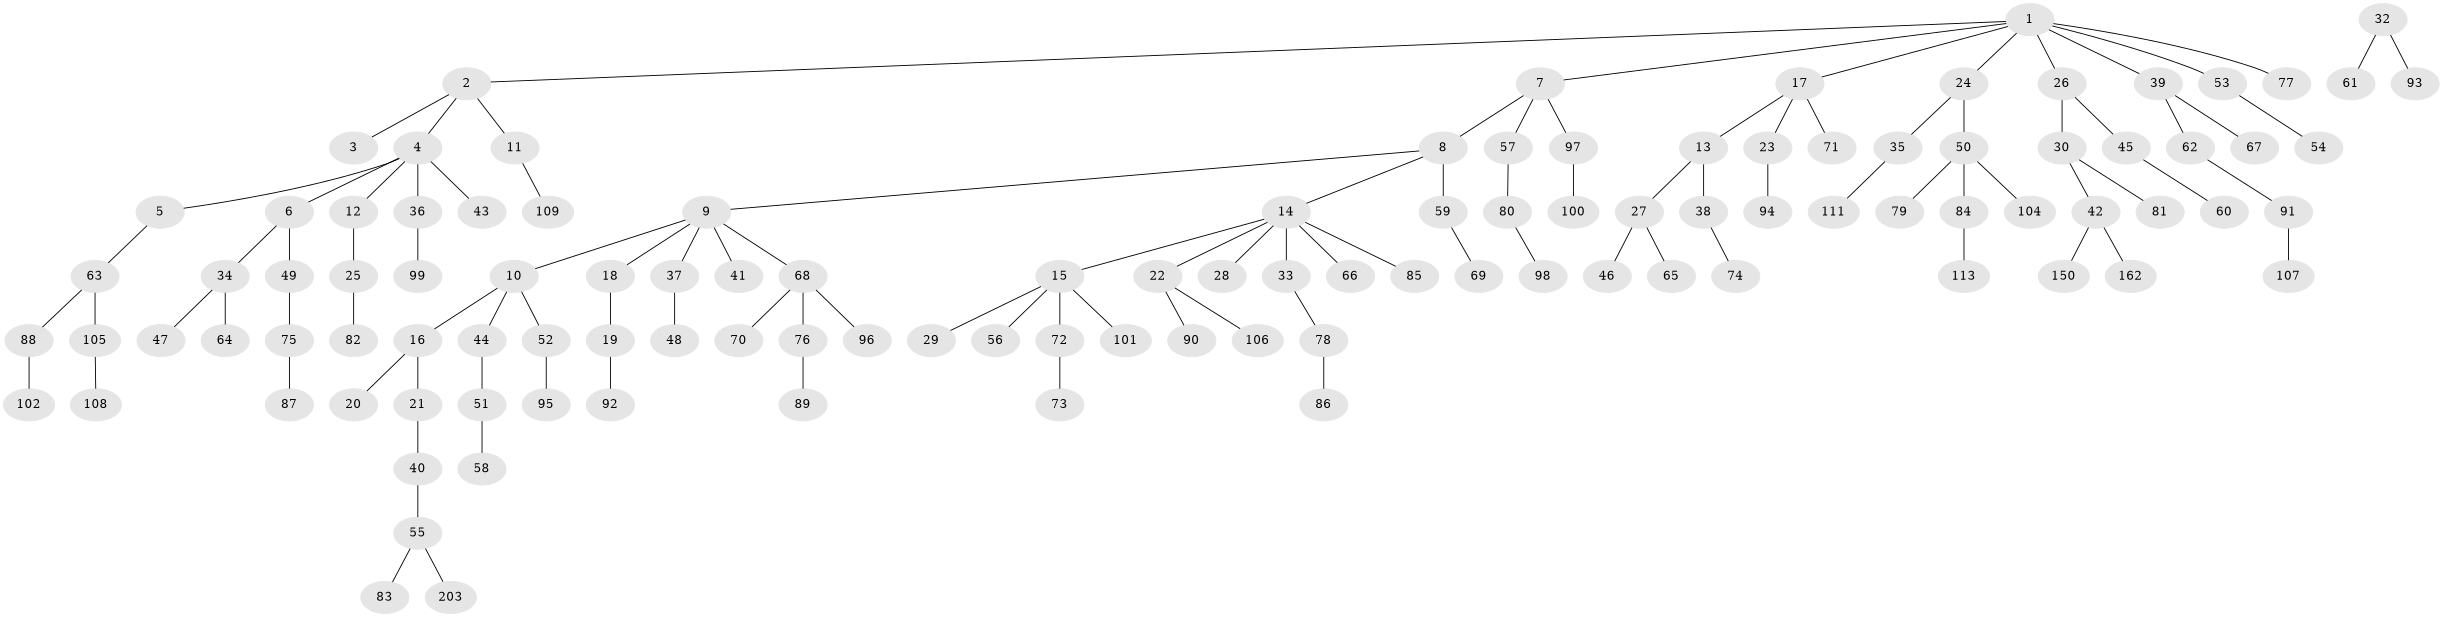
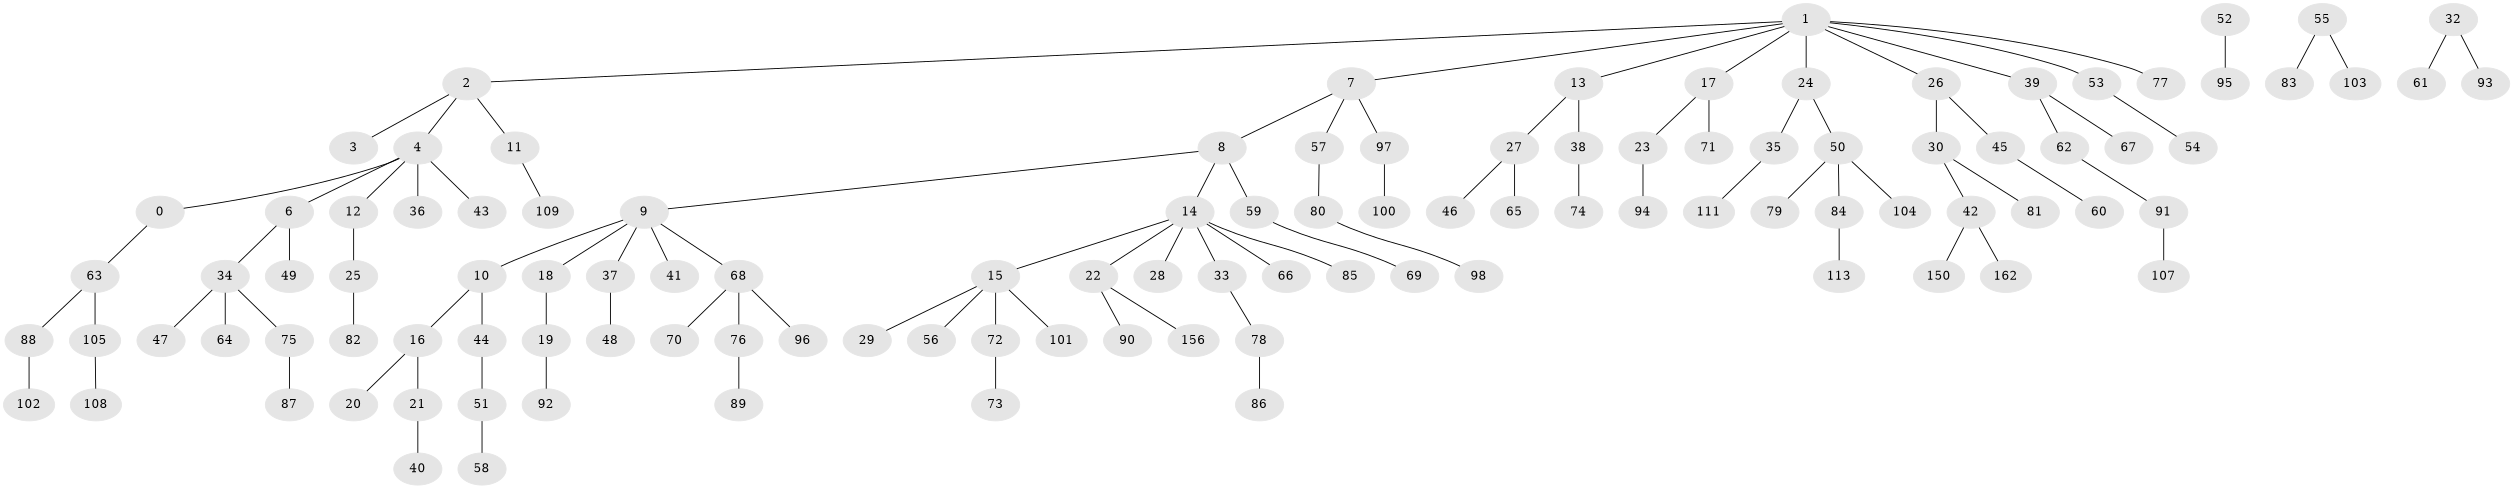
edge "17" -- "13": now "1" -- "13"
node "5": label "5" -> "0"
node "99": removed
edge "49" -- "75": now "34" -- "75"
edge "10" -- "52": removed
node "106": label "106" -> "156"
edge "40" -- "55": removed
node "203": label "203" -> "103"
